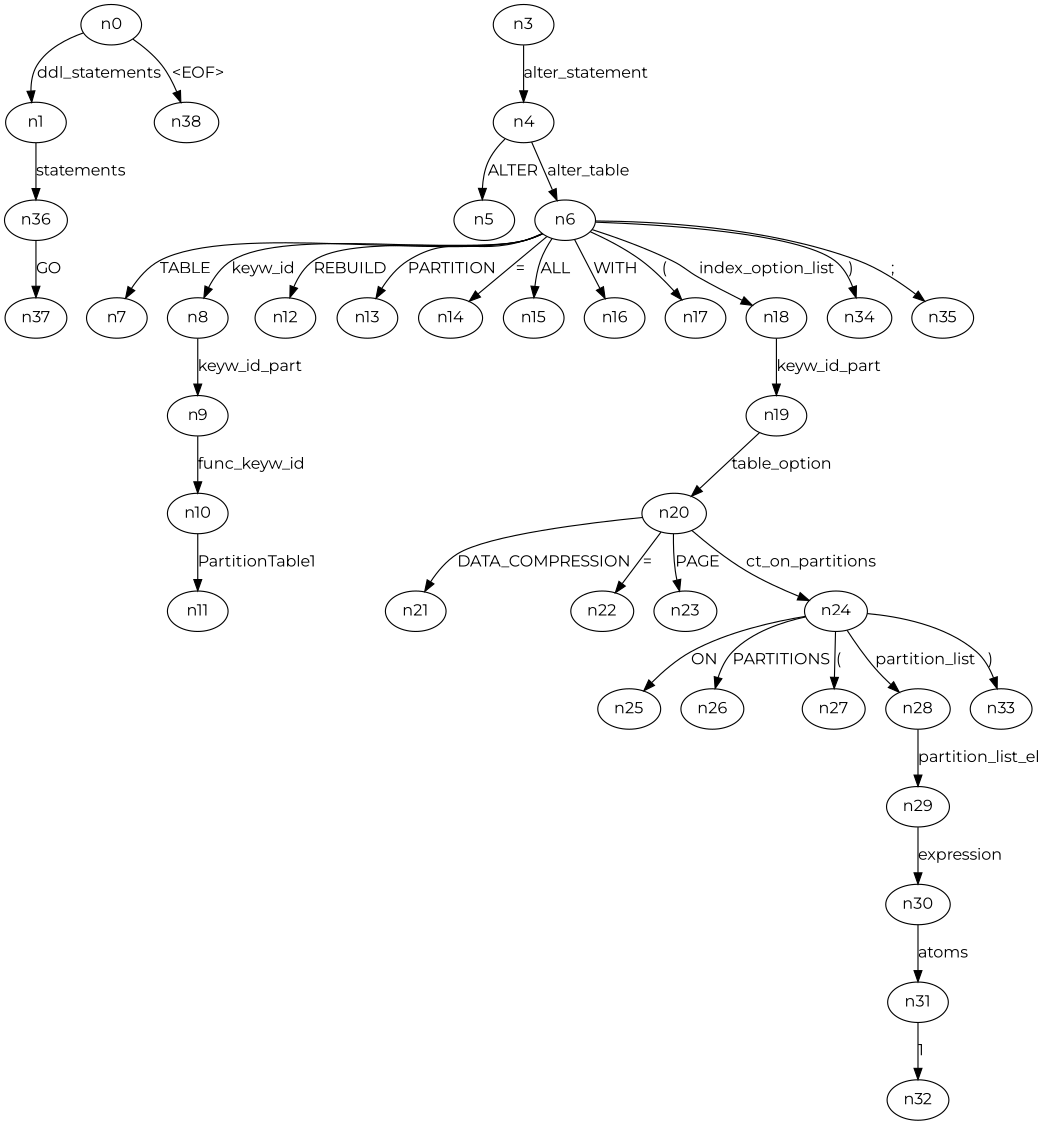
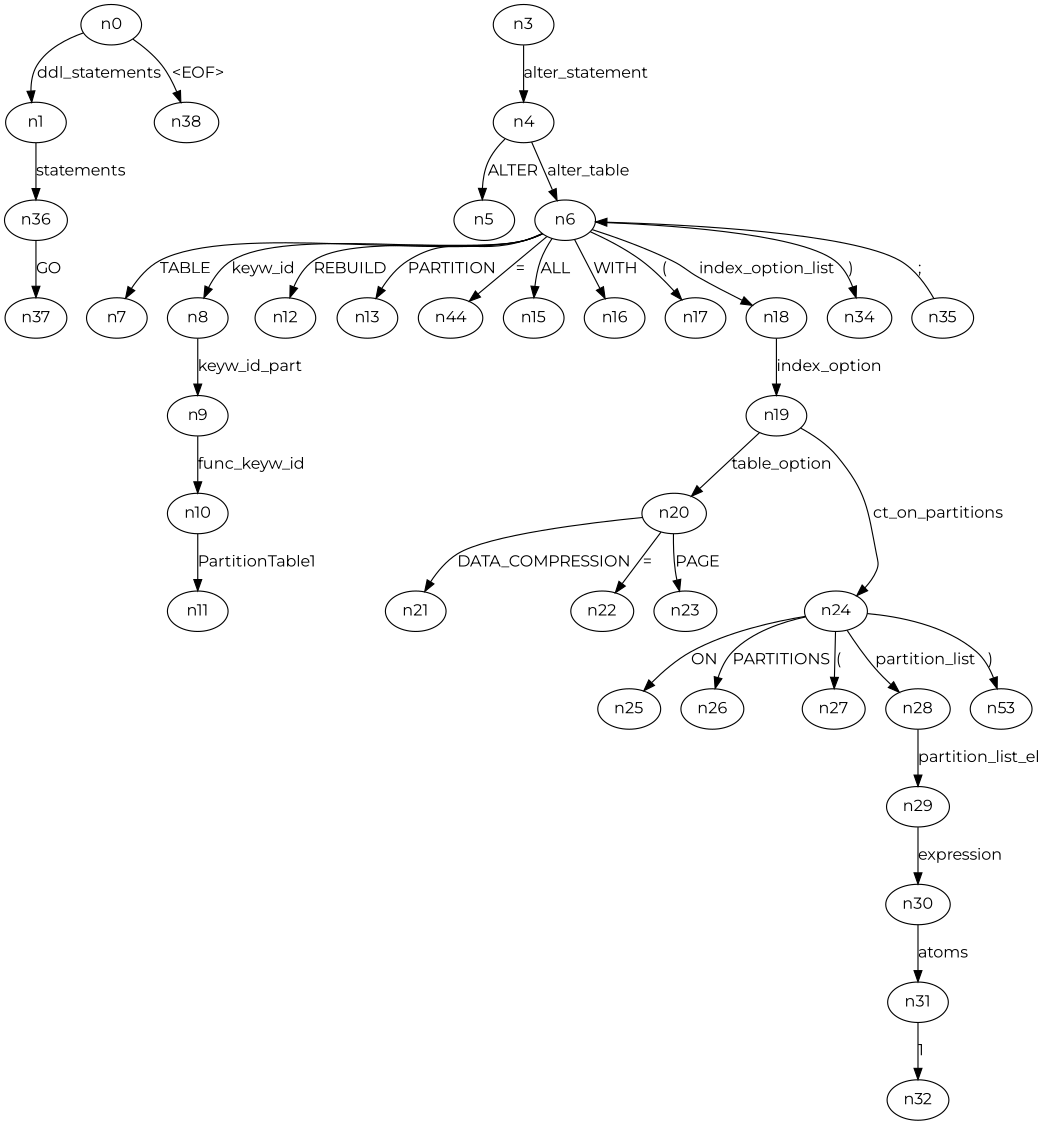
edge "n6" -> "n35": reversed
node "n14": label "n14" -> "n44"
edge "n18" -> "n19": label "keyw_id_part" -> "index_option"
edge "n20" -> "n24": now "n19" -> "n24"
node "n33": label "n33" -> "n53"
